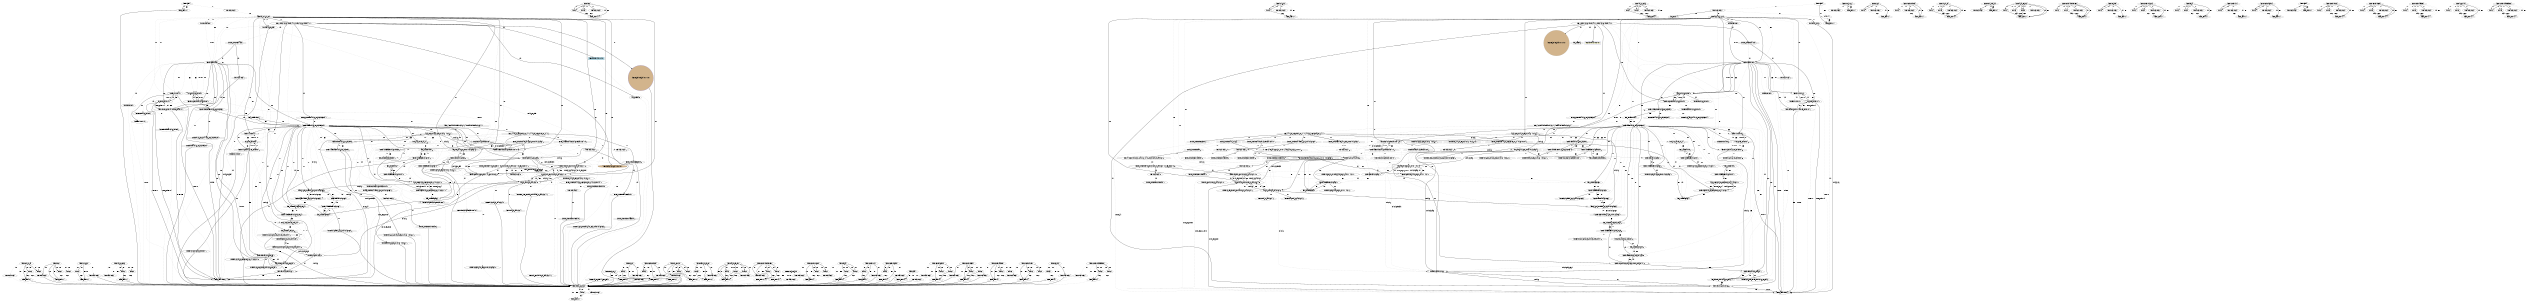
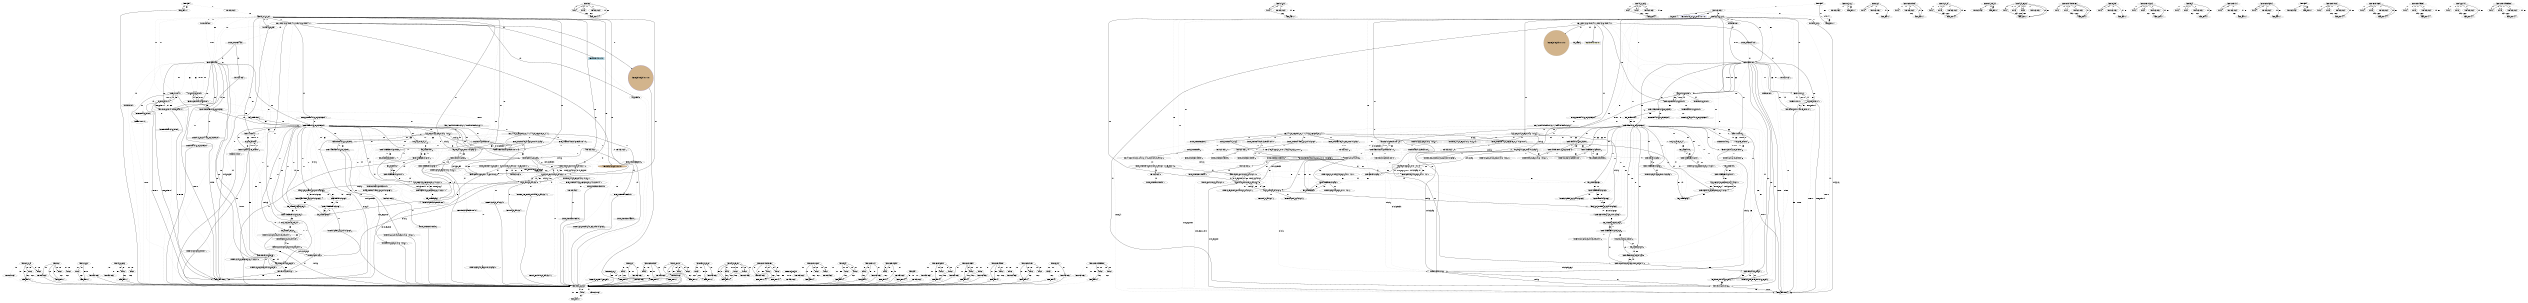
node "<(LOCAL,struct key* find_keyring_by_name: key*)<SUB>1</SUB>>": added
edge "(PARAM,bool skip_perm_check)" -> "(<operator>.logicalNot,!skip_perm_check)": removed, label "DDG: skip_perm_check"
